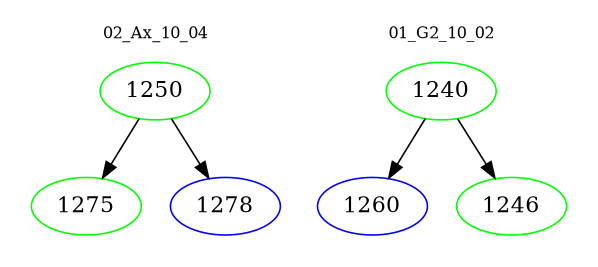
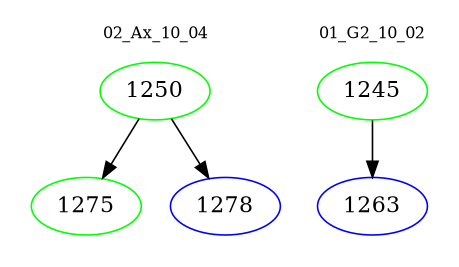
node "1240": label "1240" -> "1245"
node "1260": label "1260" -> "1263"
node "1246": removed
